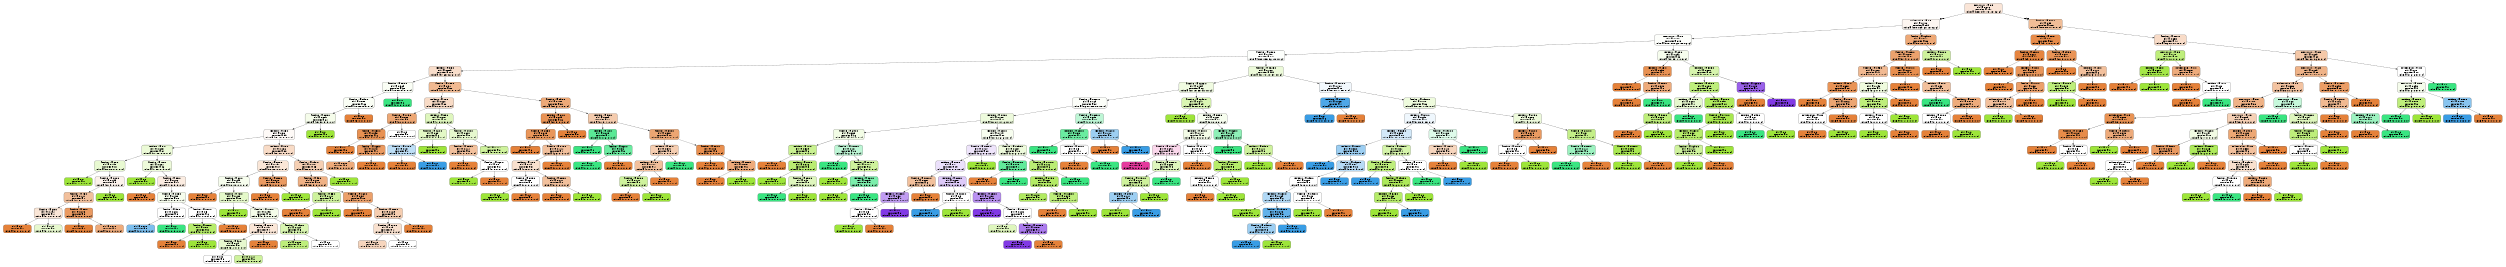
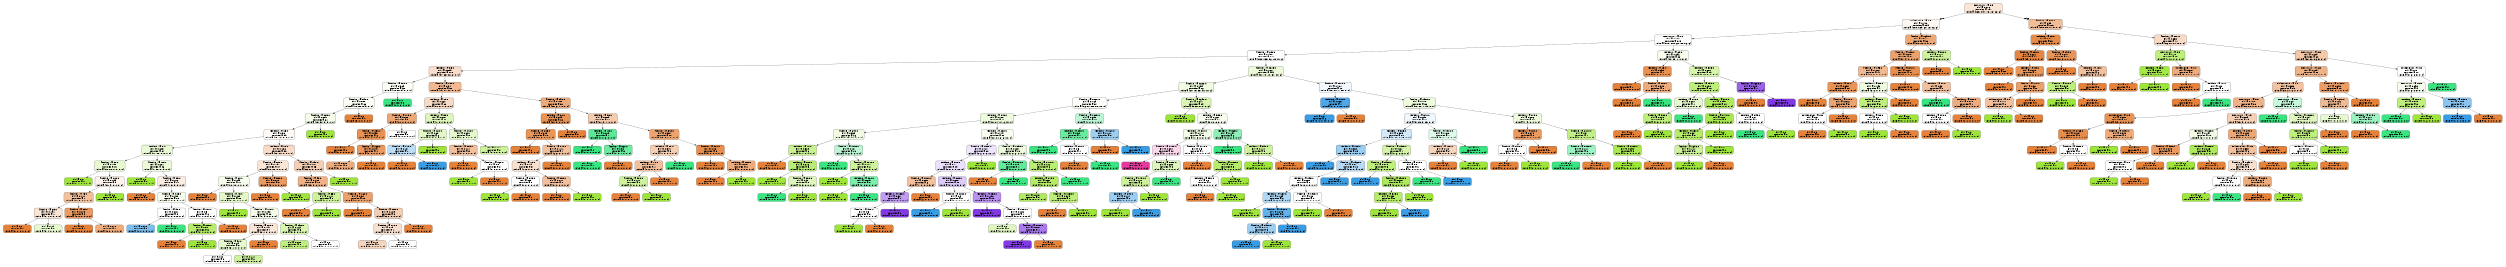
node "gini = 0.0 samples = 4 value = [7, 0, 0, 0, 0, 0]": fillcolor #e58139 -> #e6f8ce
